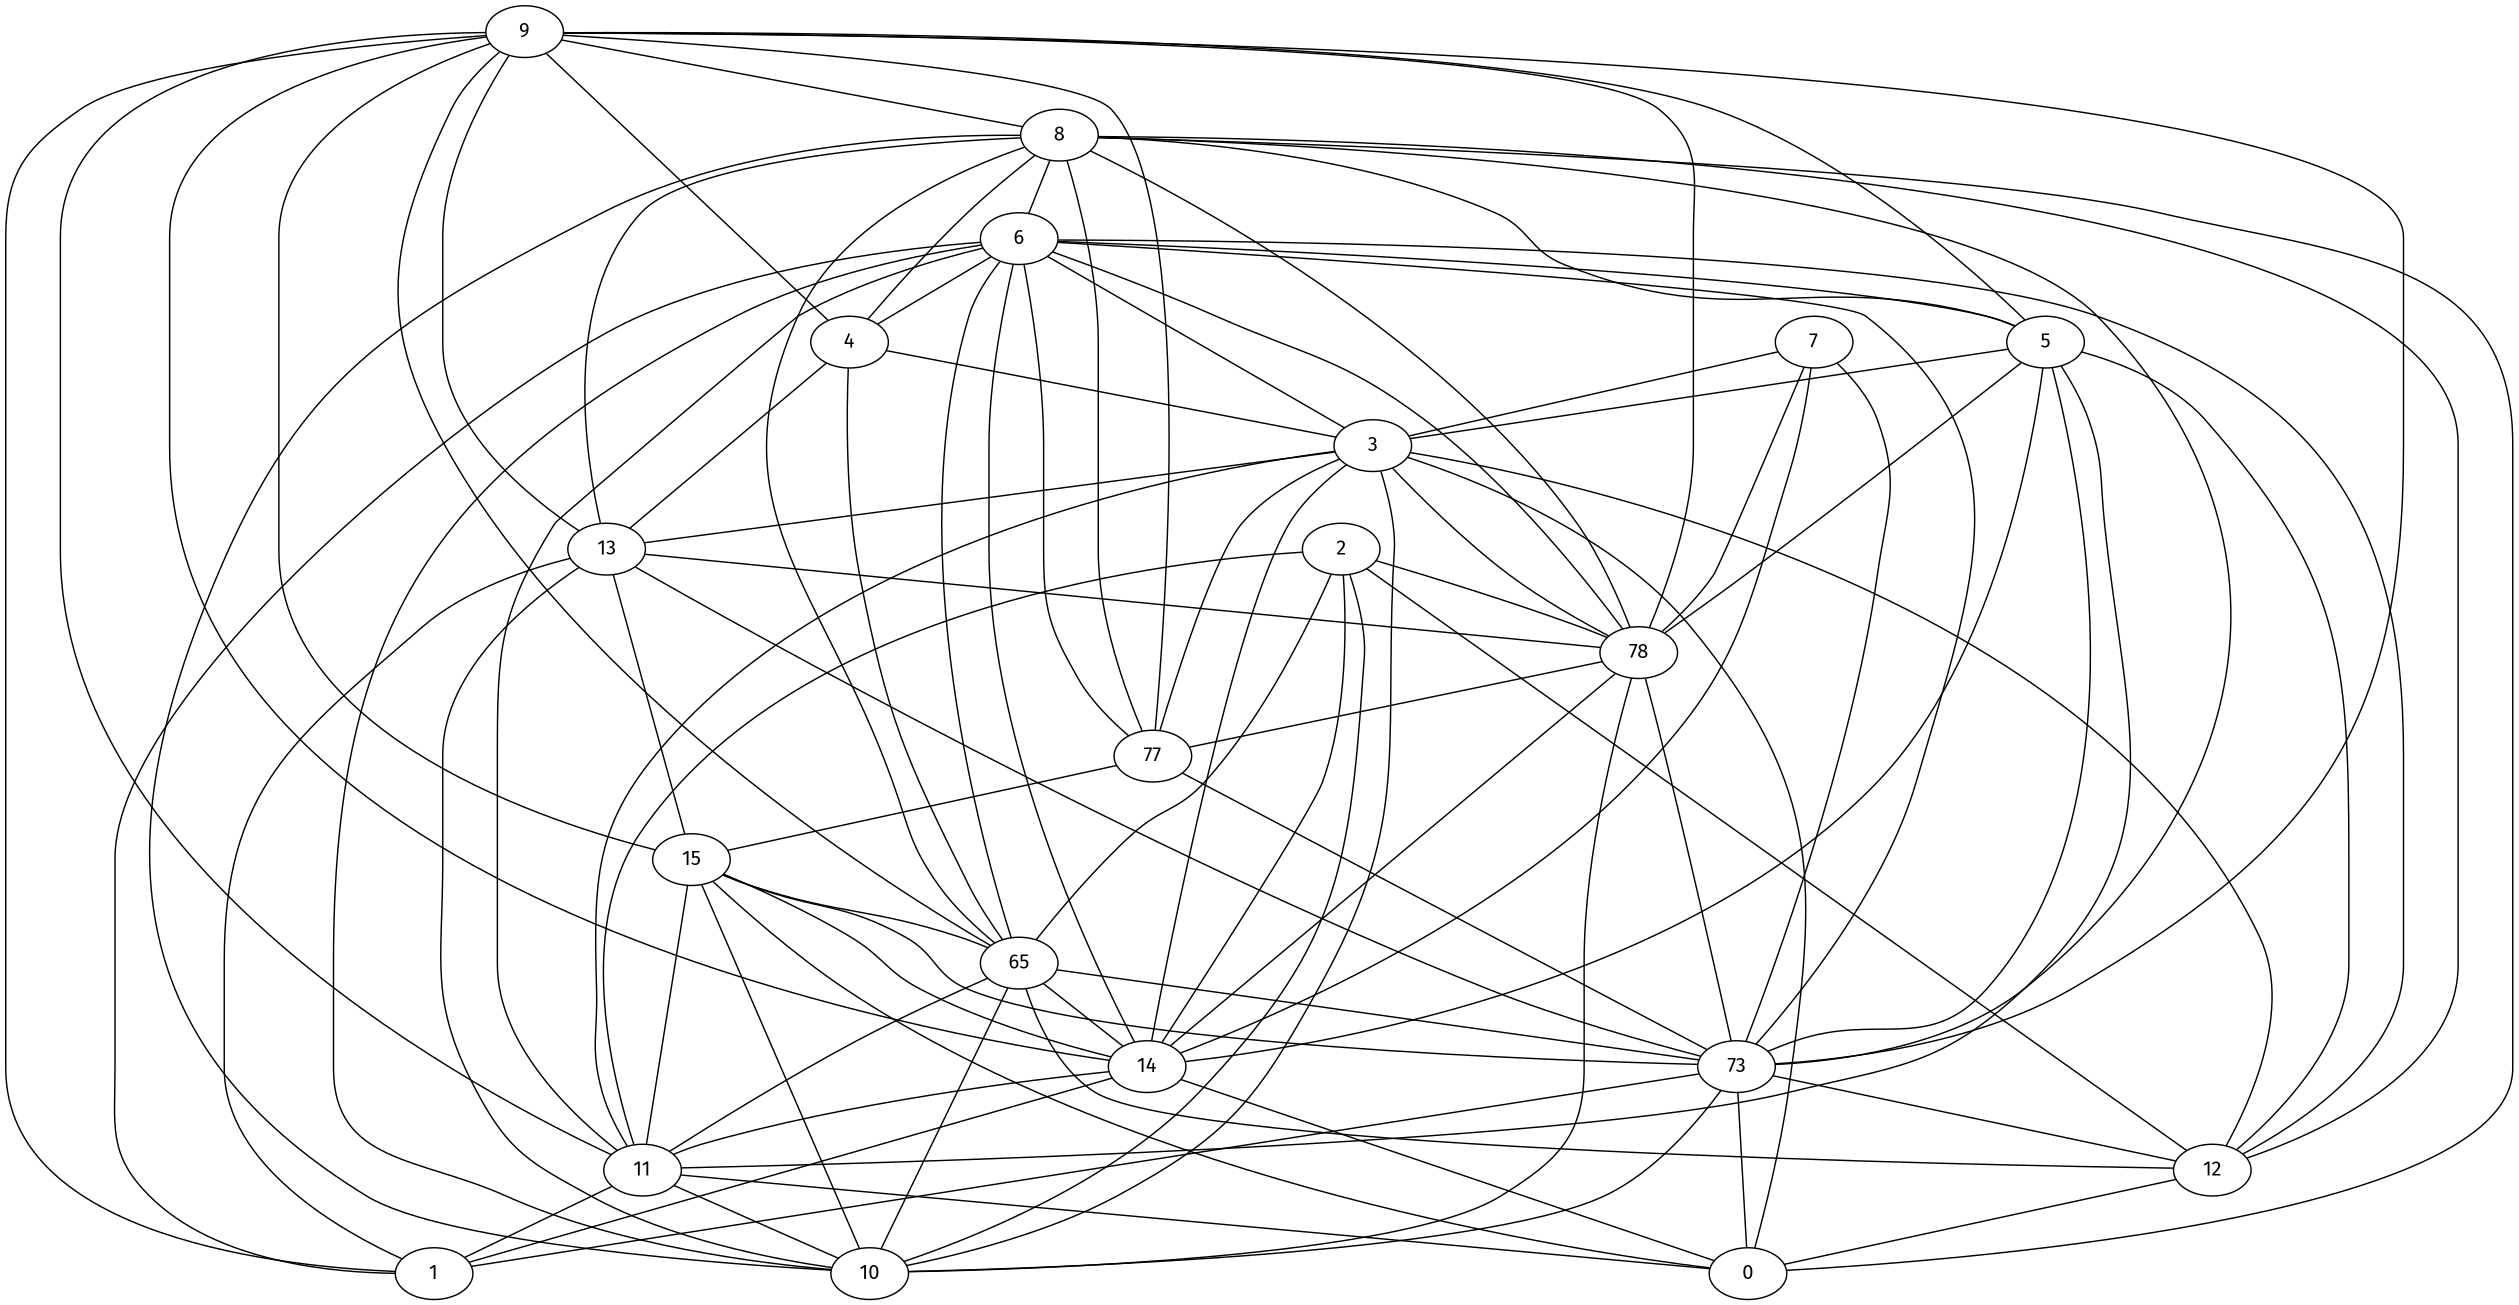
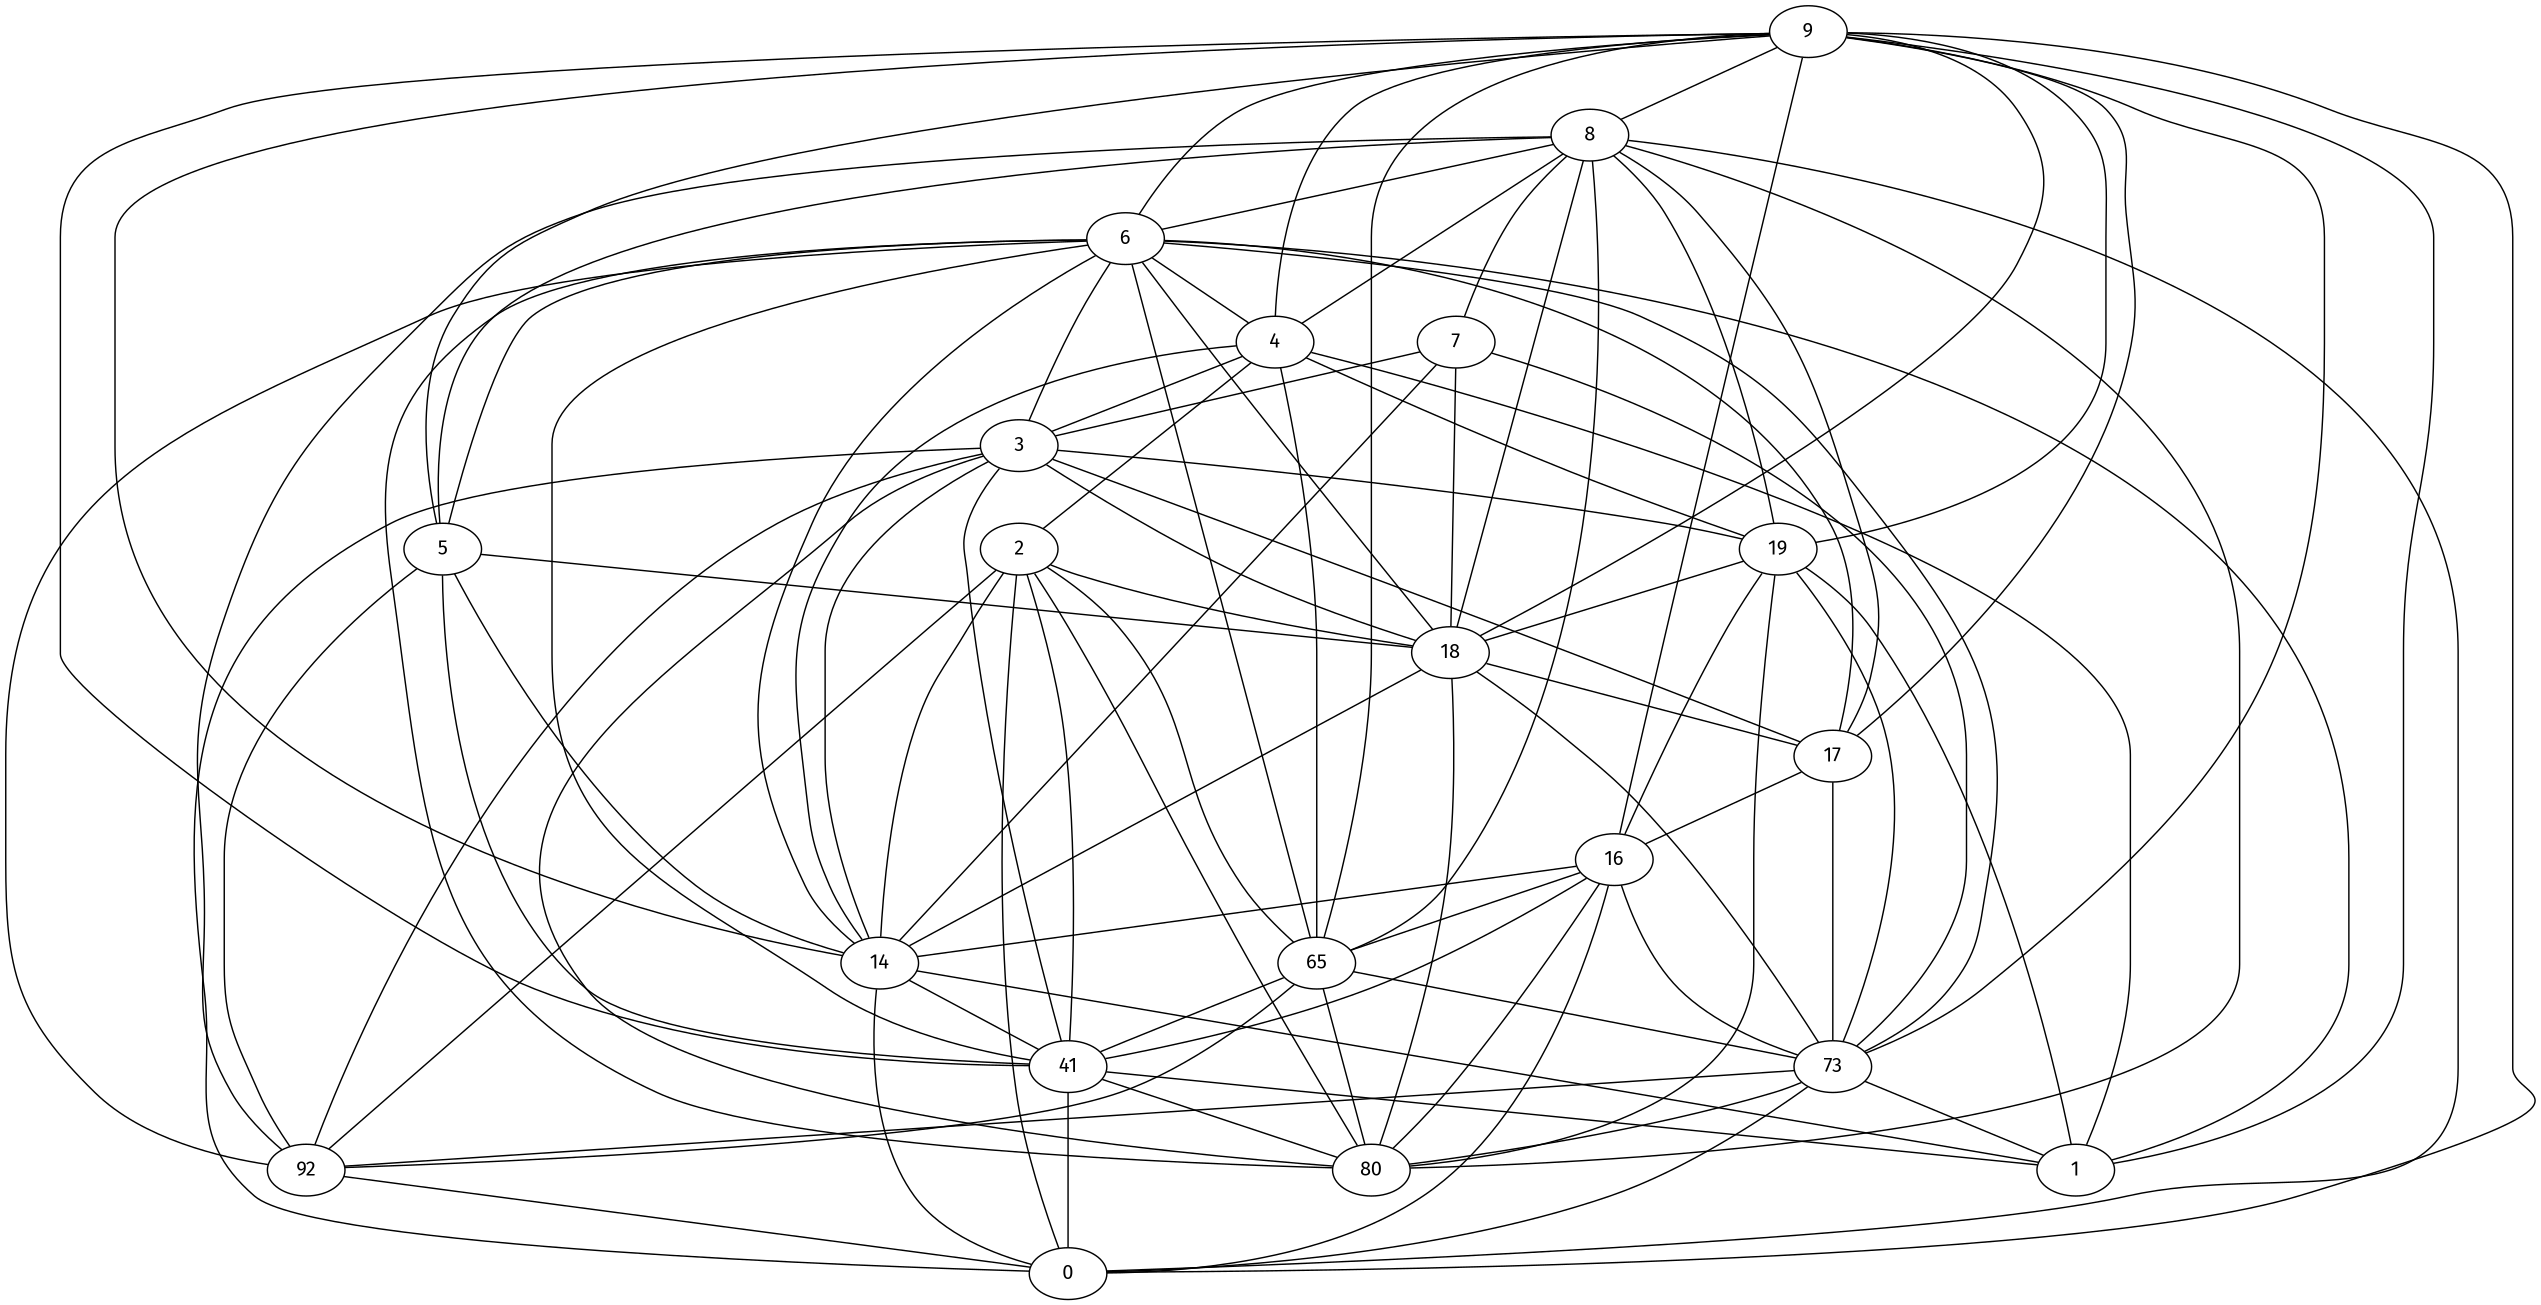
edge "9" -- "6": added
edge "8" -- "73": now "8" -- "7"
edge "5" -- "3": removed
edge "4" -- "2": added
node "13": label "13" -> "19"
edge "4" -- "1": added
node "78": label "78" -> "18"
node "77": label "77" -> "17"
edge "5" -- "73": removed
node "15": label "15" -> "16"
edge "2" -- "0": added
edge "65" -- "14": now "4" -- "14"
edge "9" -- "0": added
node "11": label "11" -> "41"
node "12": label "12" -> "92"
node "10": label "10" -> "80"
